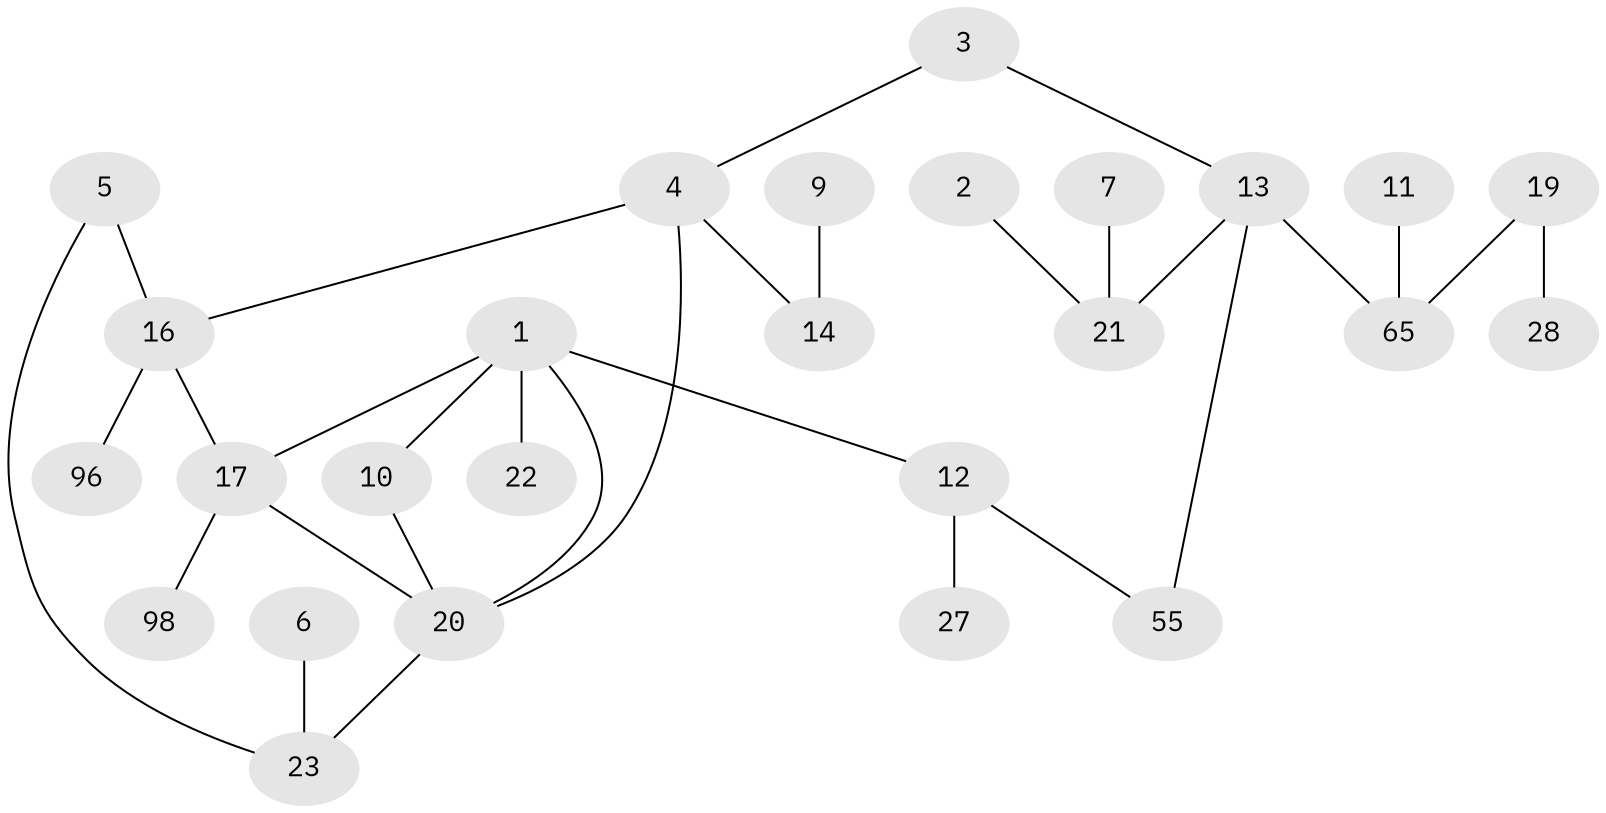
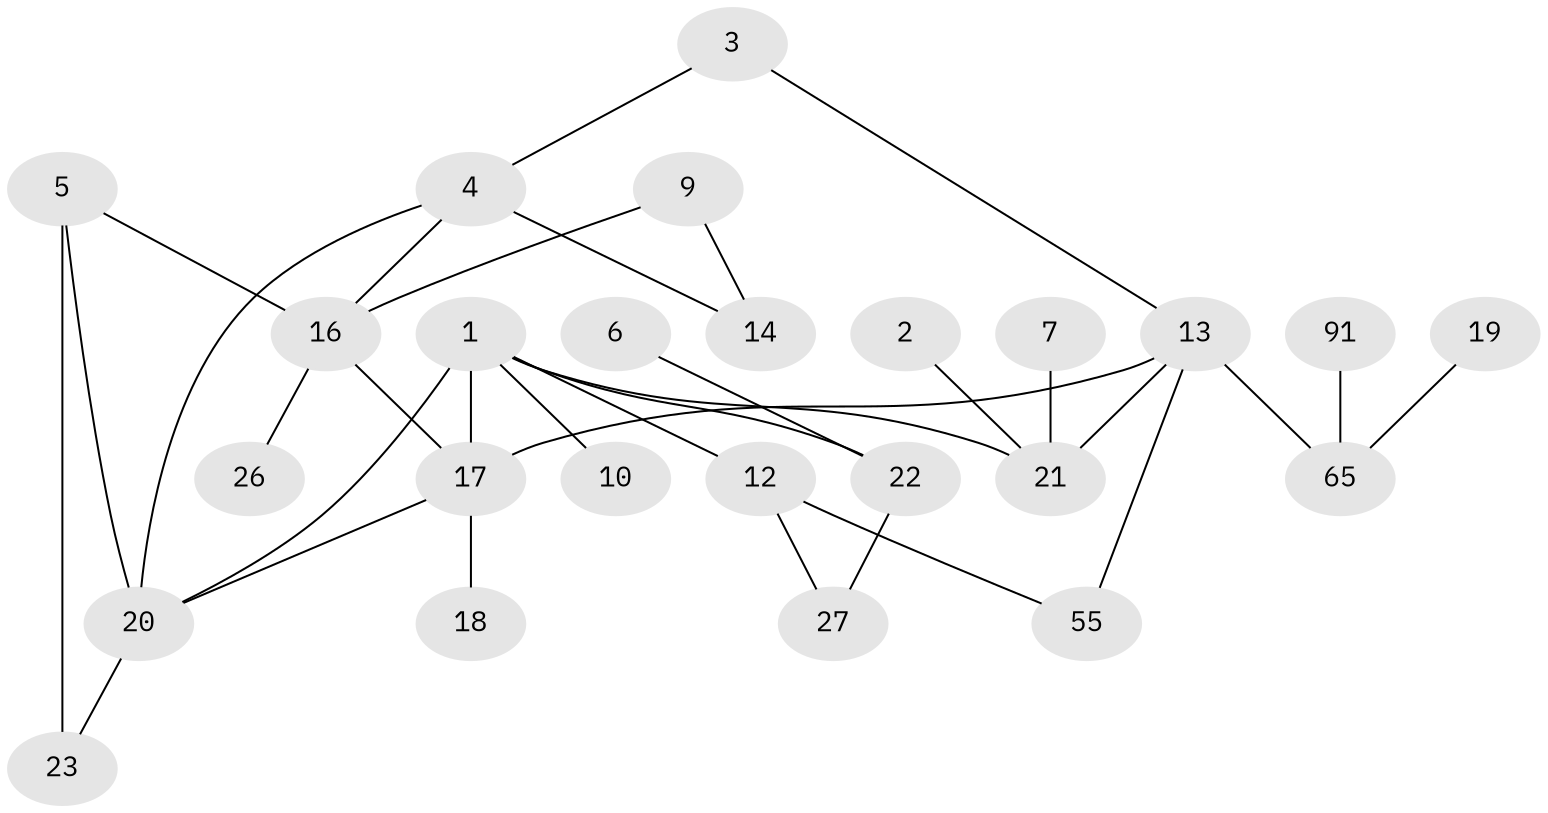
node "11": label "11" -> "91"
edge "9" -- "16": added
node "28": removed
edge "13" -- "17": added
edge "1" -- "21": added
node "96": label "96" -> "26"
edge "10" -- "20": now "5" -- "20"
edge "22" -- "27": added
node "98": label "98" -> "18"
edge "6" -- "23": now "6" -- "22"
